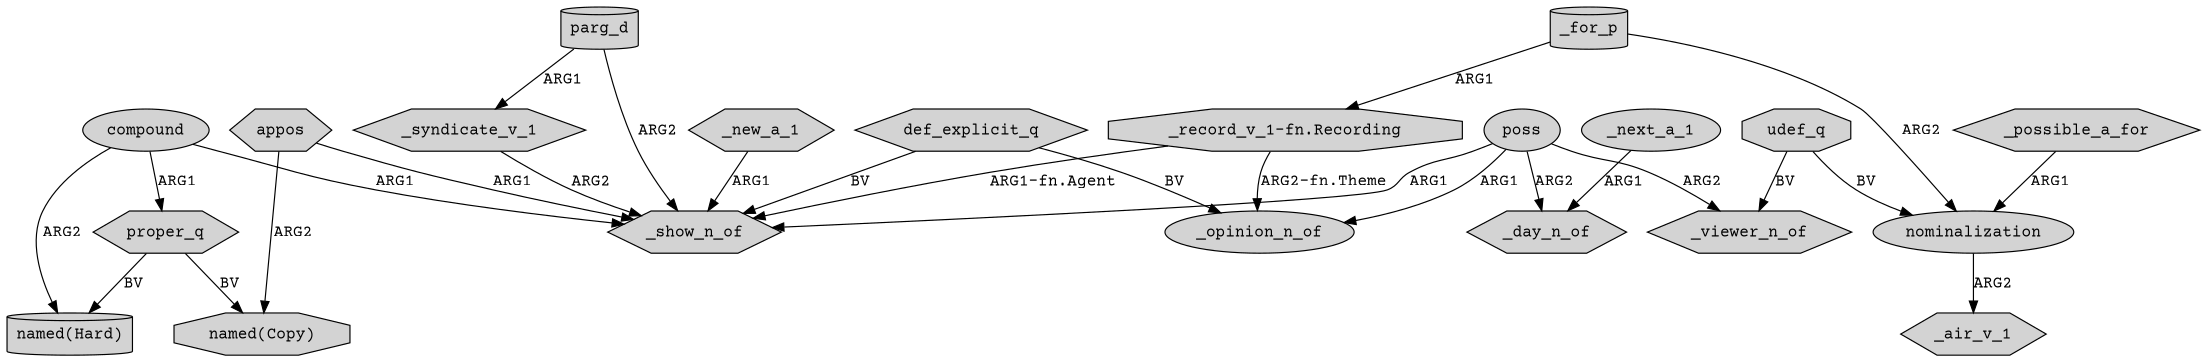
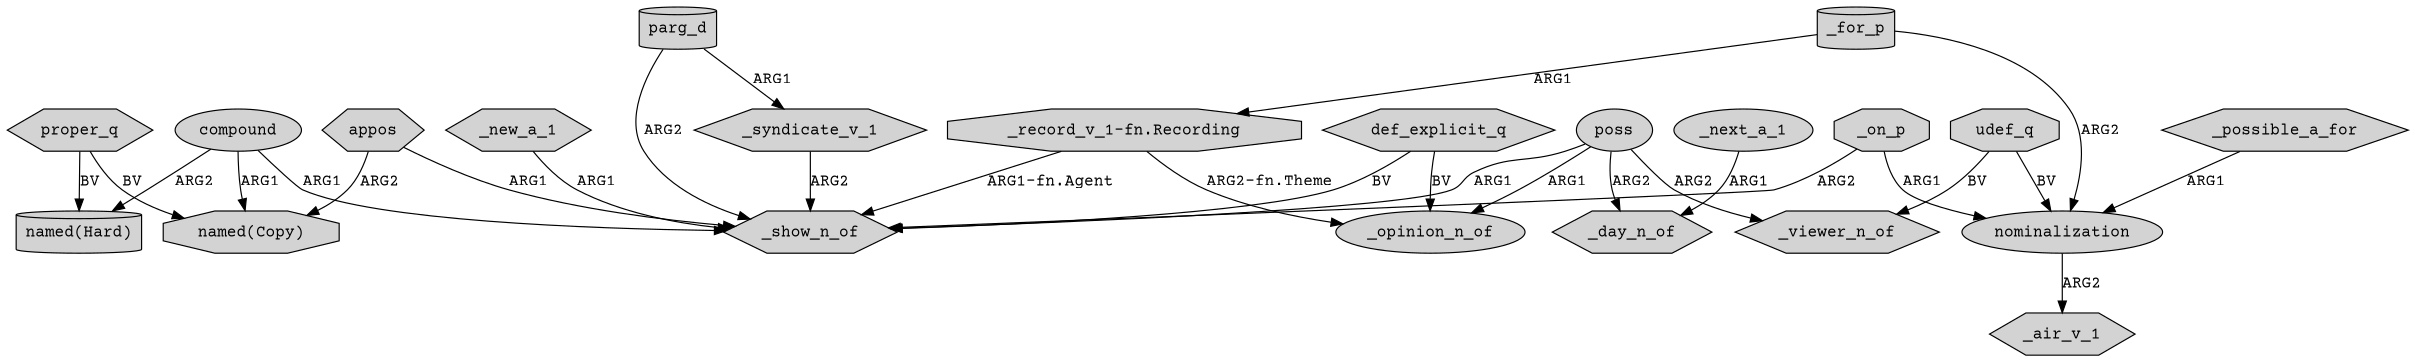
node "_on_p": added
edge "compound" -> "proper_q": now "compound" -> "named(Copy)"
